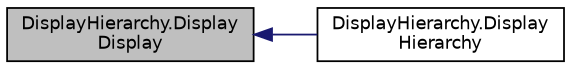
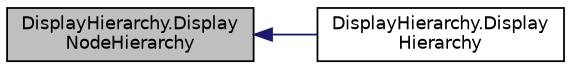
node "DisplayHierarchy.Display Display": label "DisplayHierarchy.Display Display" -> "DisplayHierarchy.Display NodeHierarchy"
